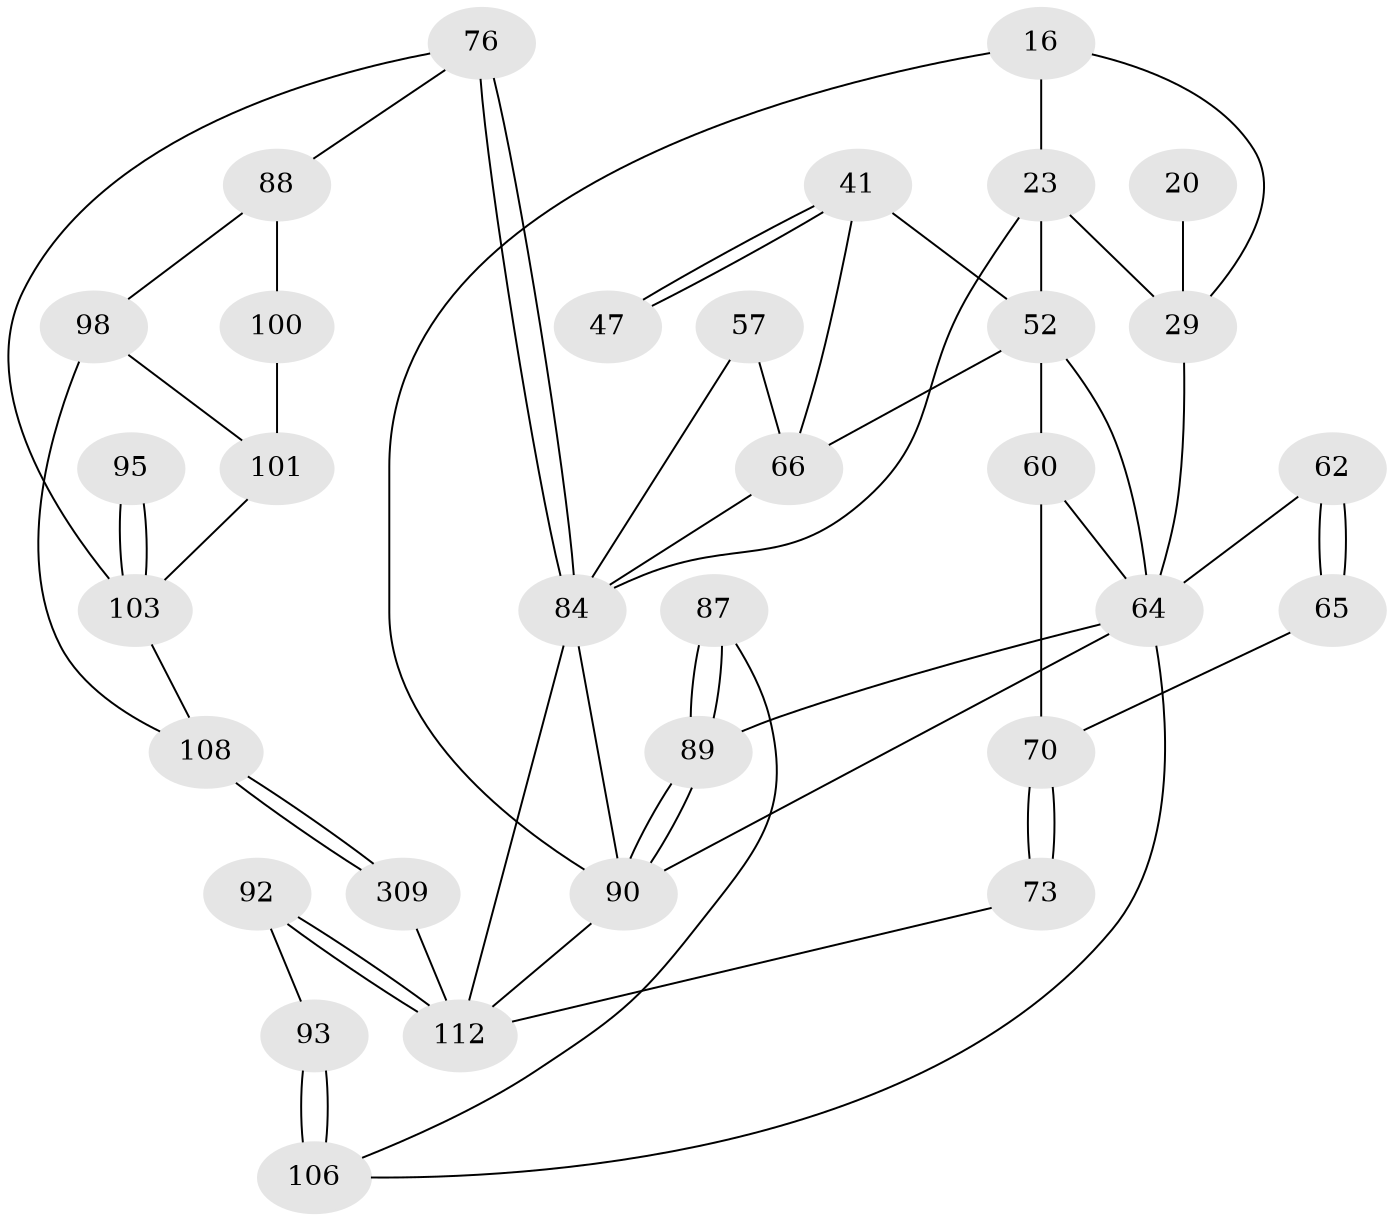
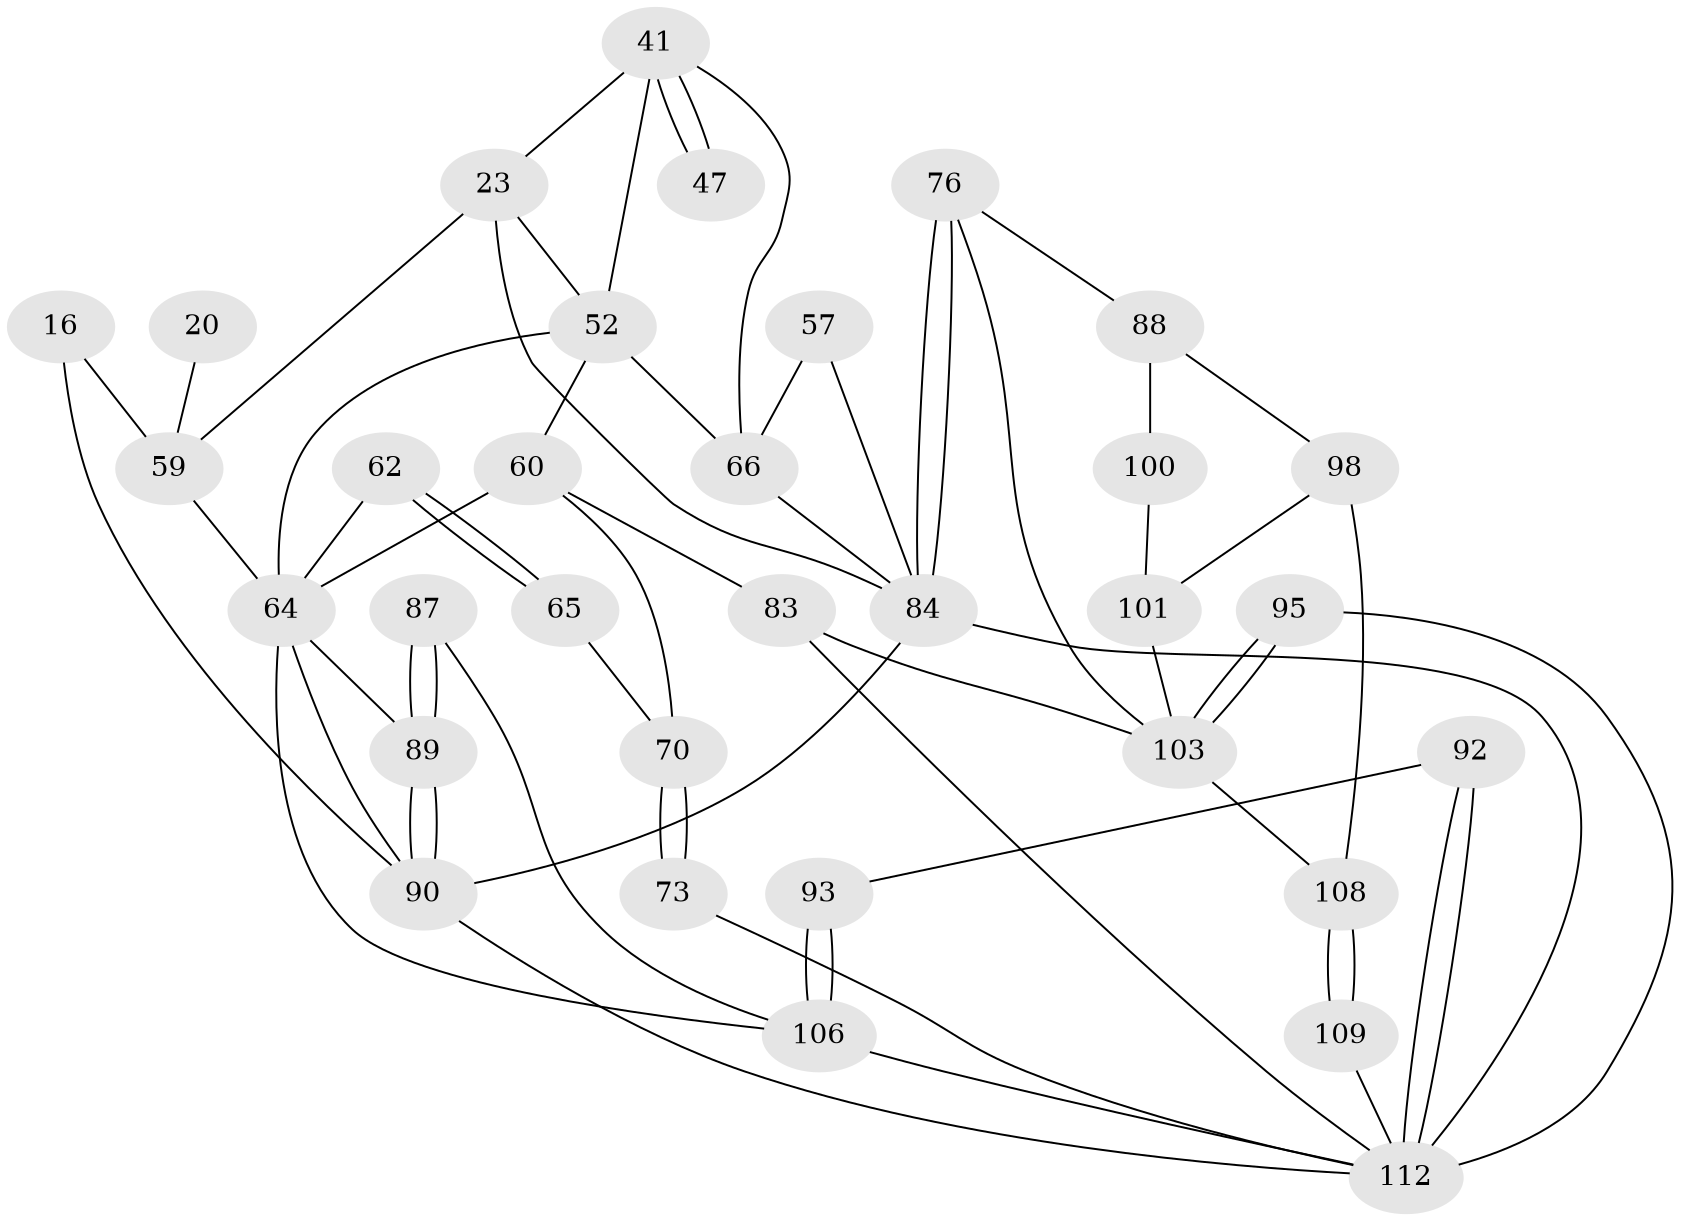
edge "16" -- "23": now "41" -- "23"
node "29": label "29" -> "59"
node "83": added
edge "95" -- "112": added
node "309": label "309" -> "109"
edge "106" -- "112": added
